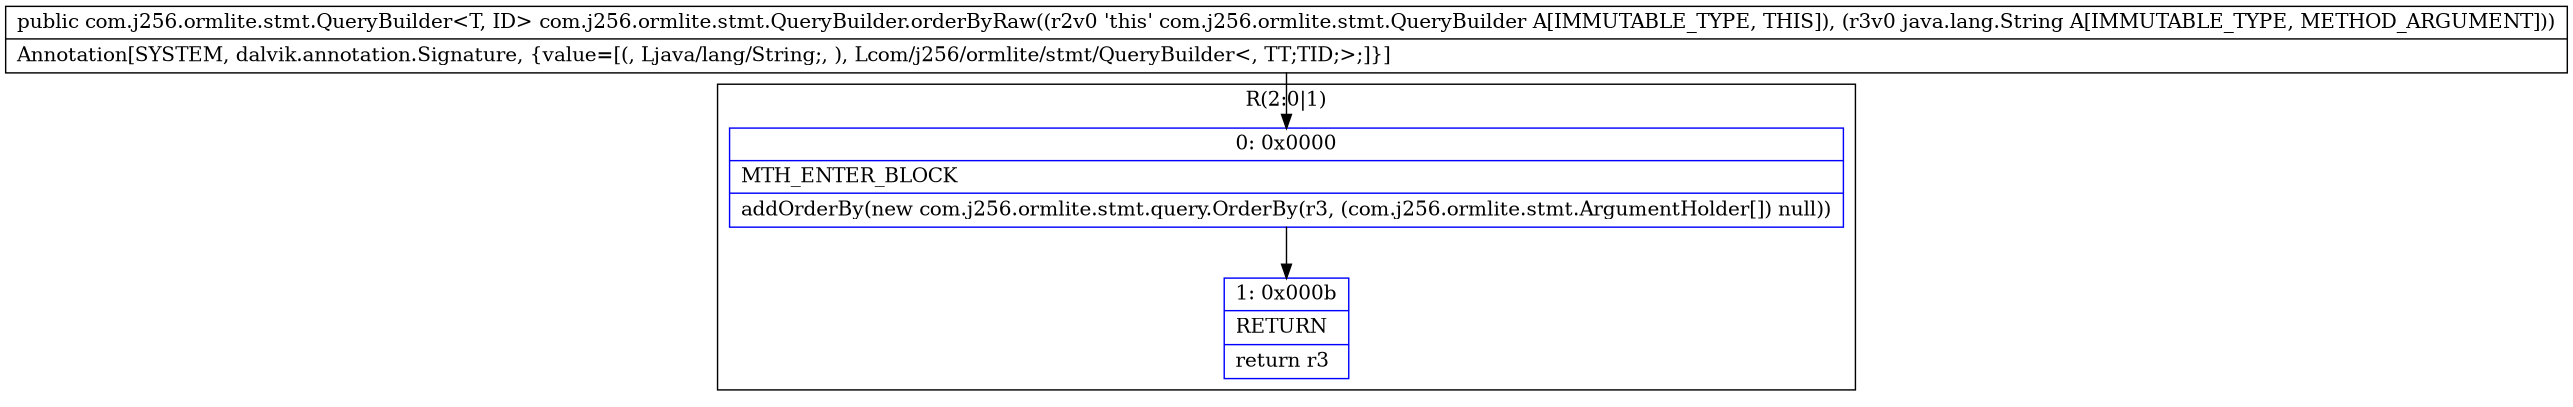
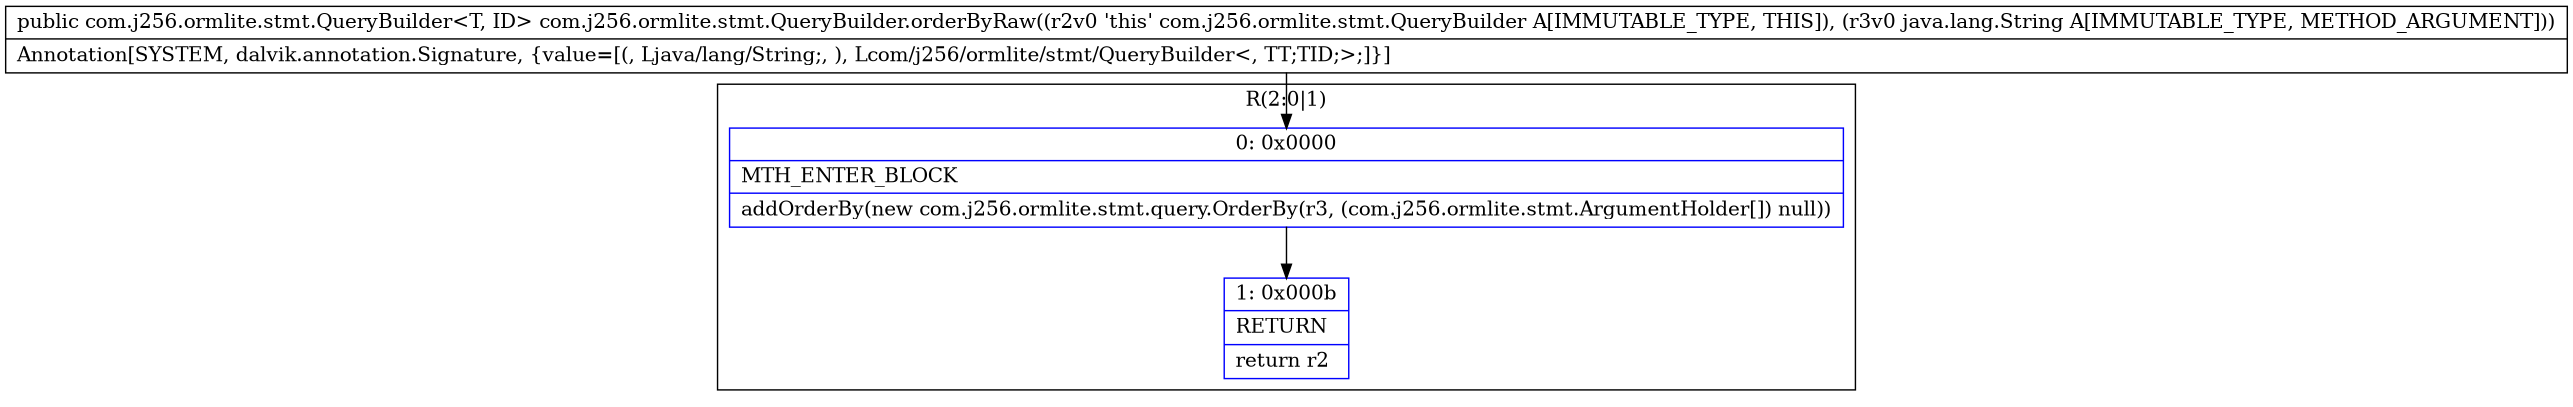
node "1: 0x000b": text "return r3" -> "return r2"
